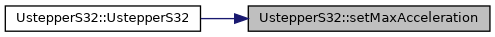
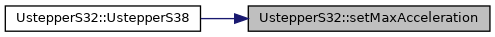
node "UstepperS32::UstepperS32": label "UstepperS32::UstepperS32" -> "UstepperS32::UstepperS38"
